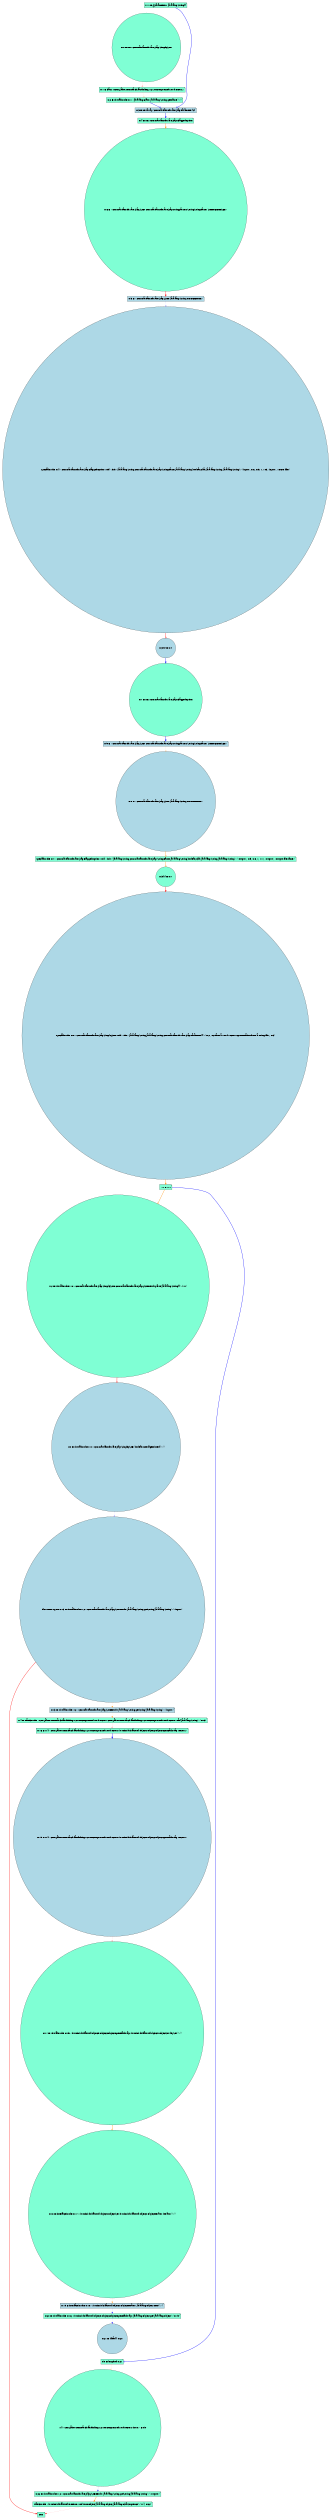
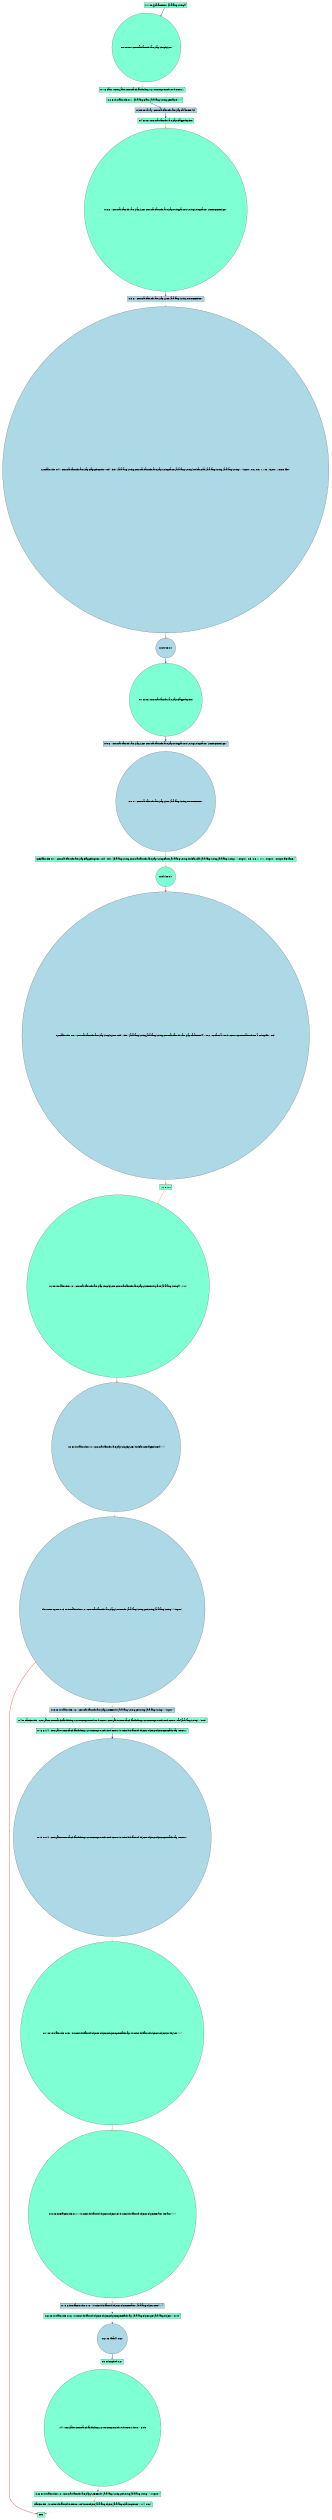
edge "r11 := @parameter0: java.lang.String[]" -> "$r3 = newarray (com.martiansoftware.jsap.Parameter)[2]": now "r11 := @parameter0: java.lang.String[]" -> "$r0 = new com.martiansoftware.jsap.SimpleJSAP"
edge "r10 = $r0" -> "$i0 = lengthof $r21": now "$r21 = (float[]) $r20" -> "$i0 = lengthof $r21"
